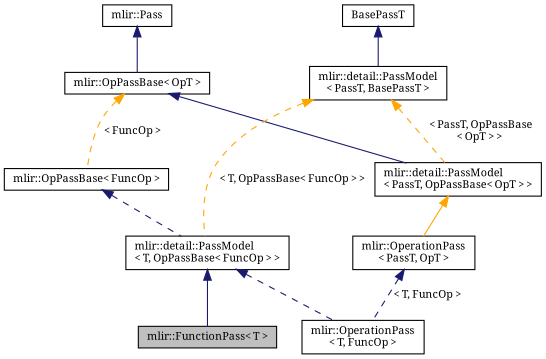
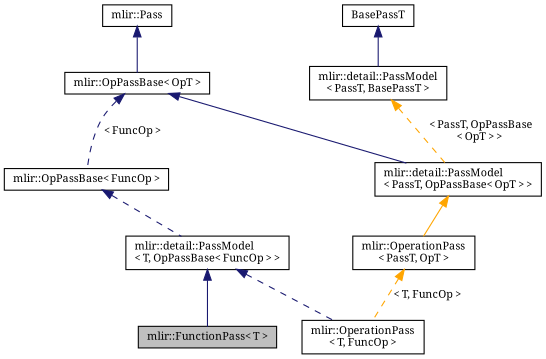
edge "mlir::OpPassBase< FuncOp >" -> "mlir::OpPassBase< OpT >": color orange -> midnightblue
edge "mlir::detail::PassModel < T, OpPassBase< FuncOp > >" -> "mlir::detail::PassModel < PassT, BasePassT >": removed, label "< T, OpPassBase< FuncOp > >"
edge "mlir::OperationPass < T, FuncOp >" -> "mlir::OperationPass < PassT, OpT >": color midnightblue -> orange
